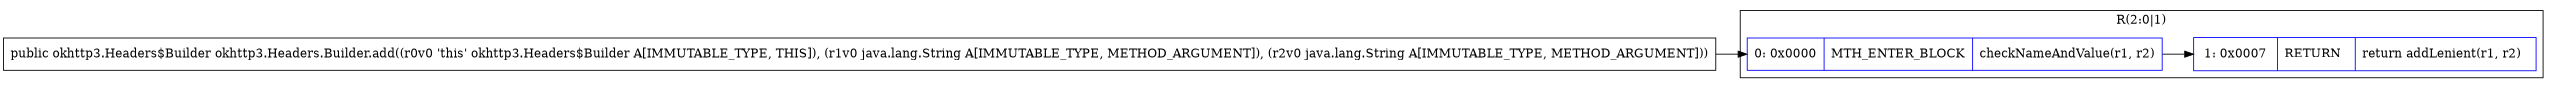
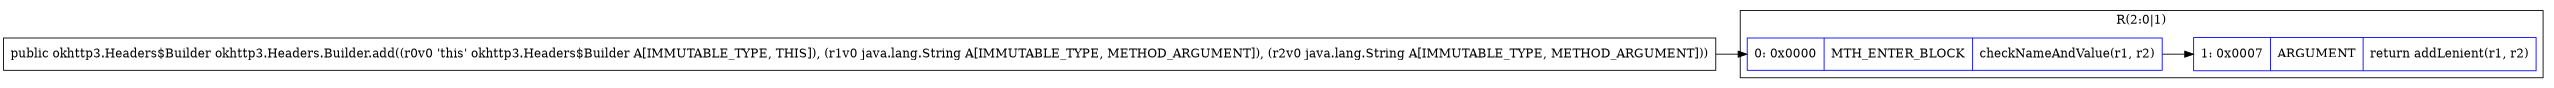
node "1: 0x0007": text "RETURN" -> "ARGUMENT"
